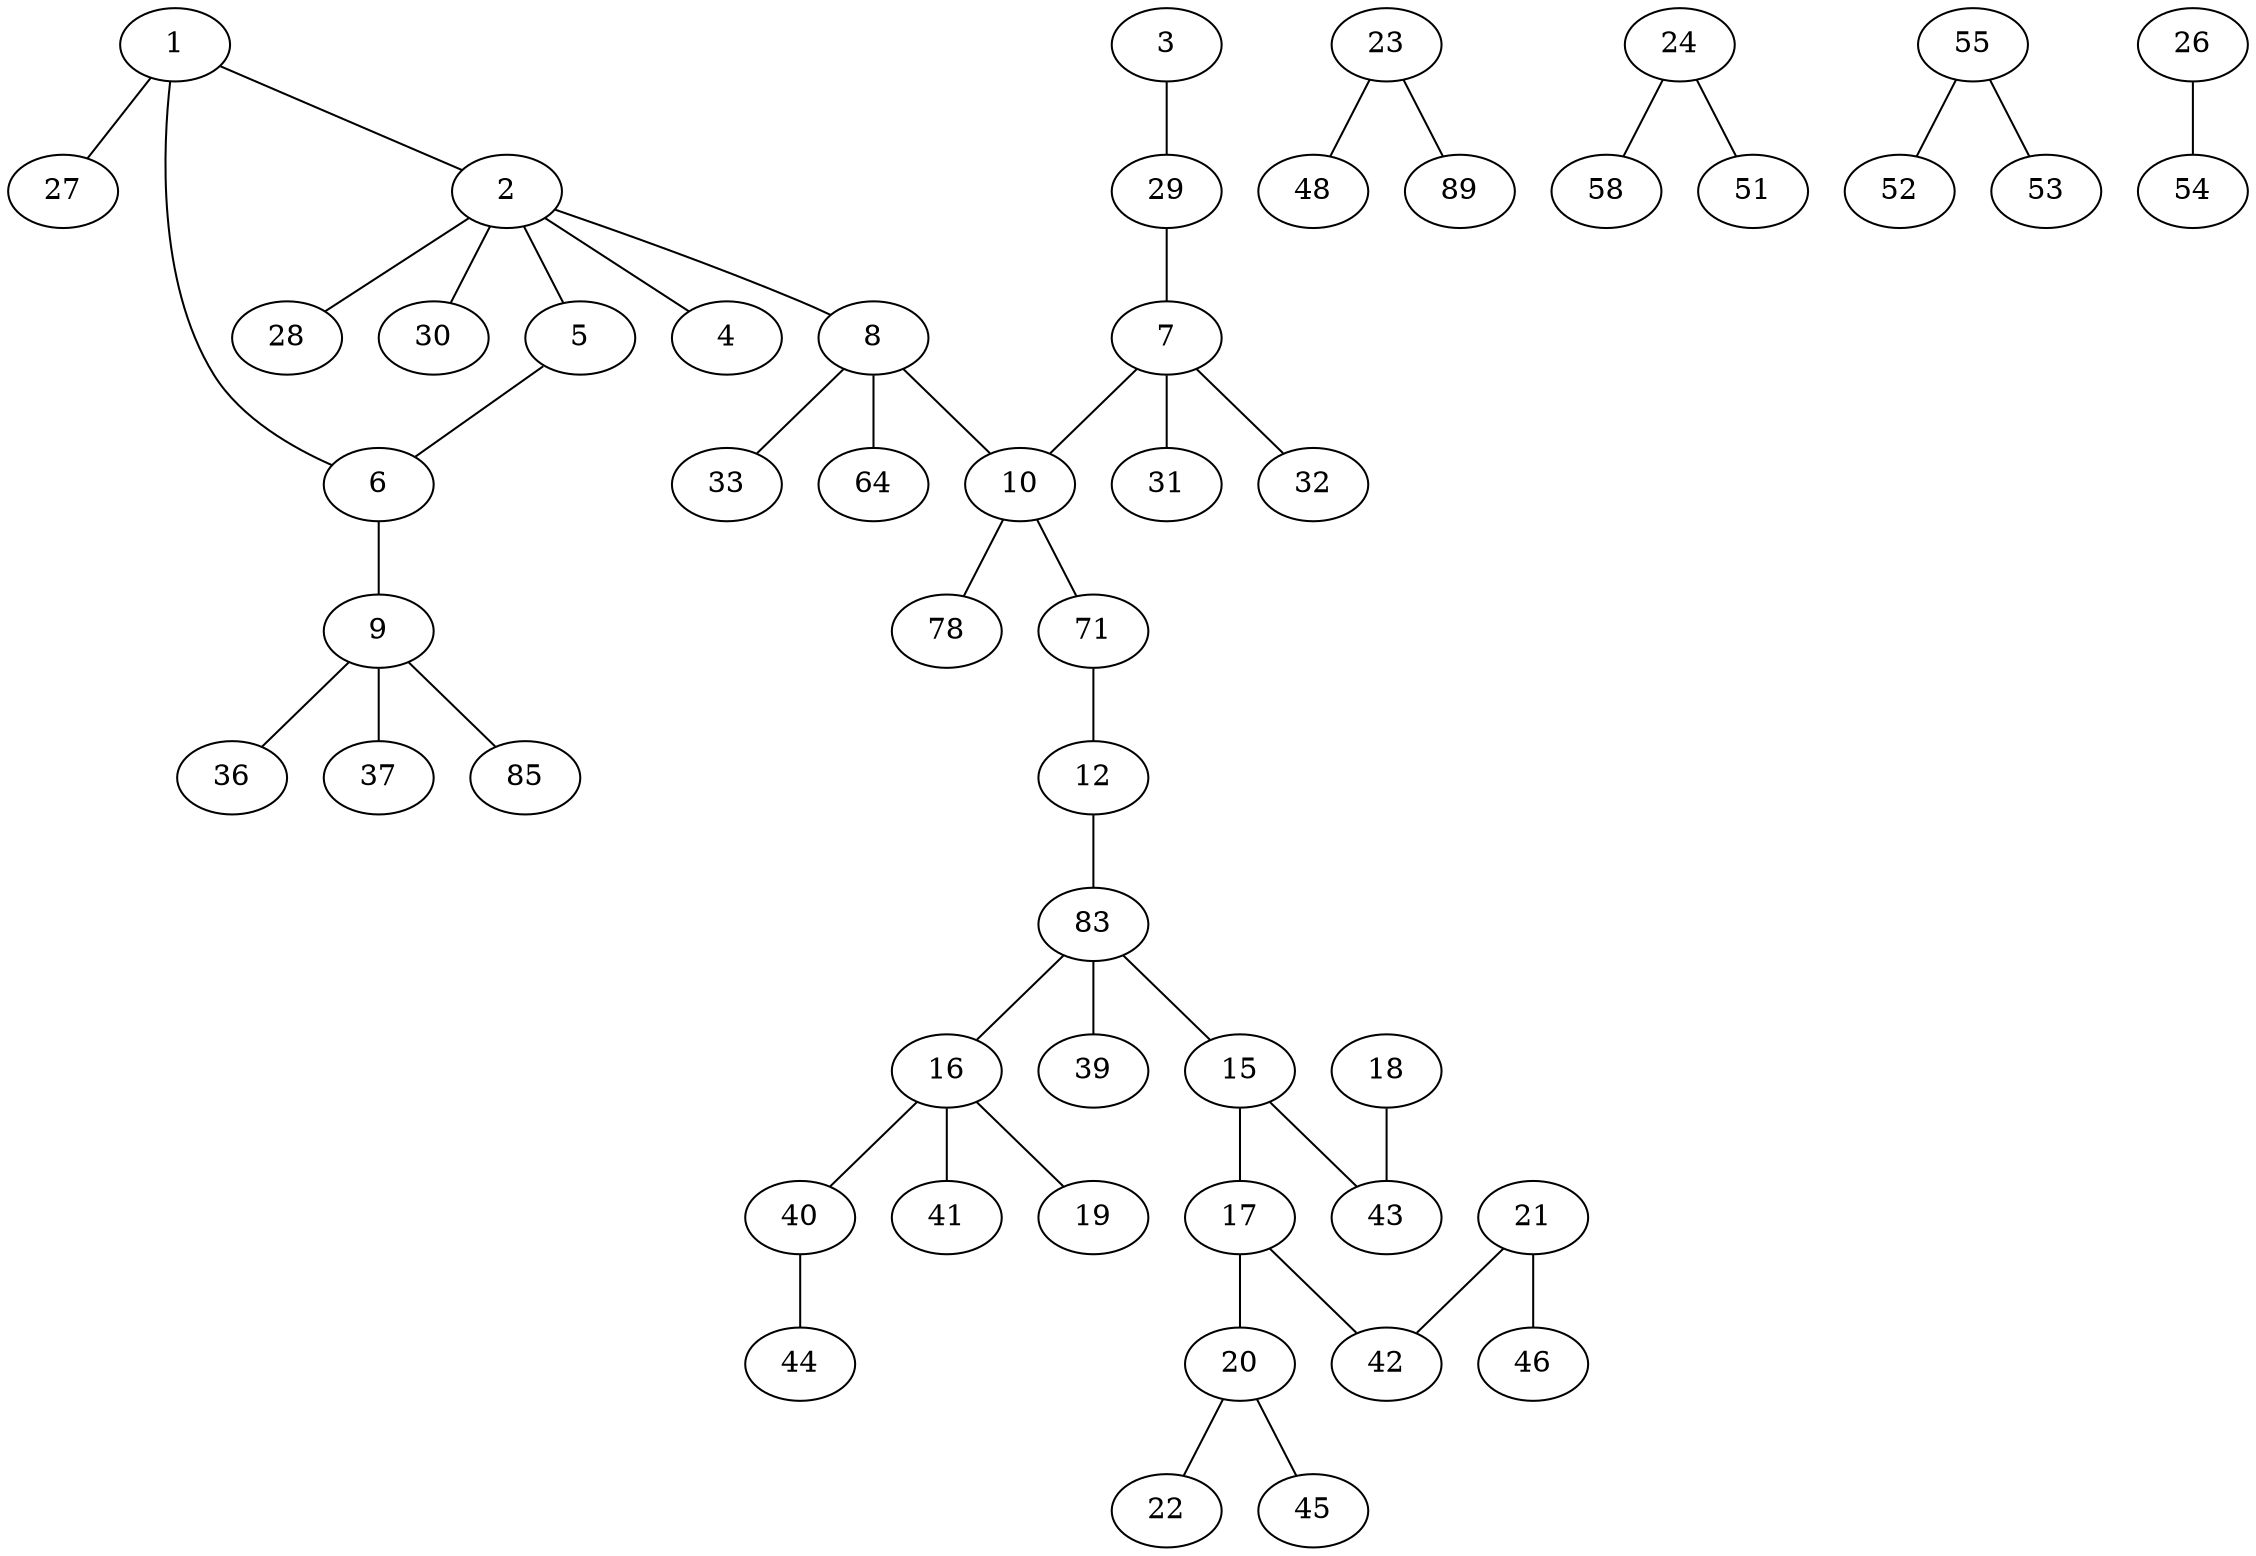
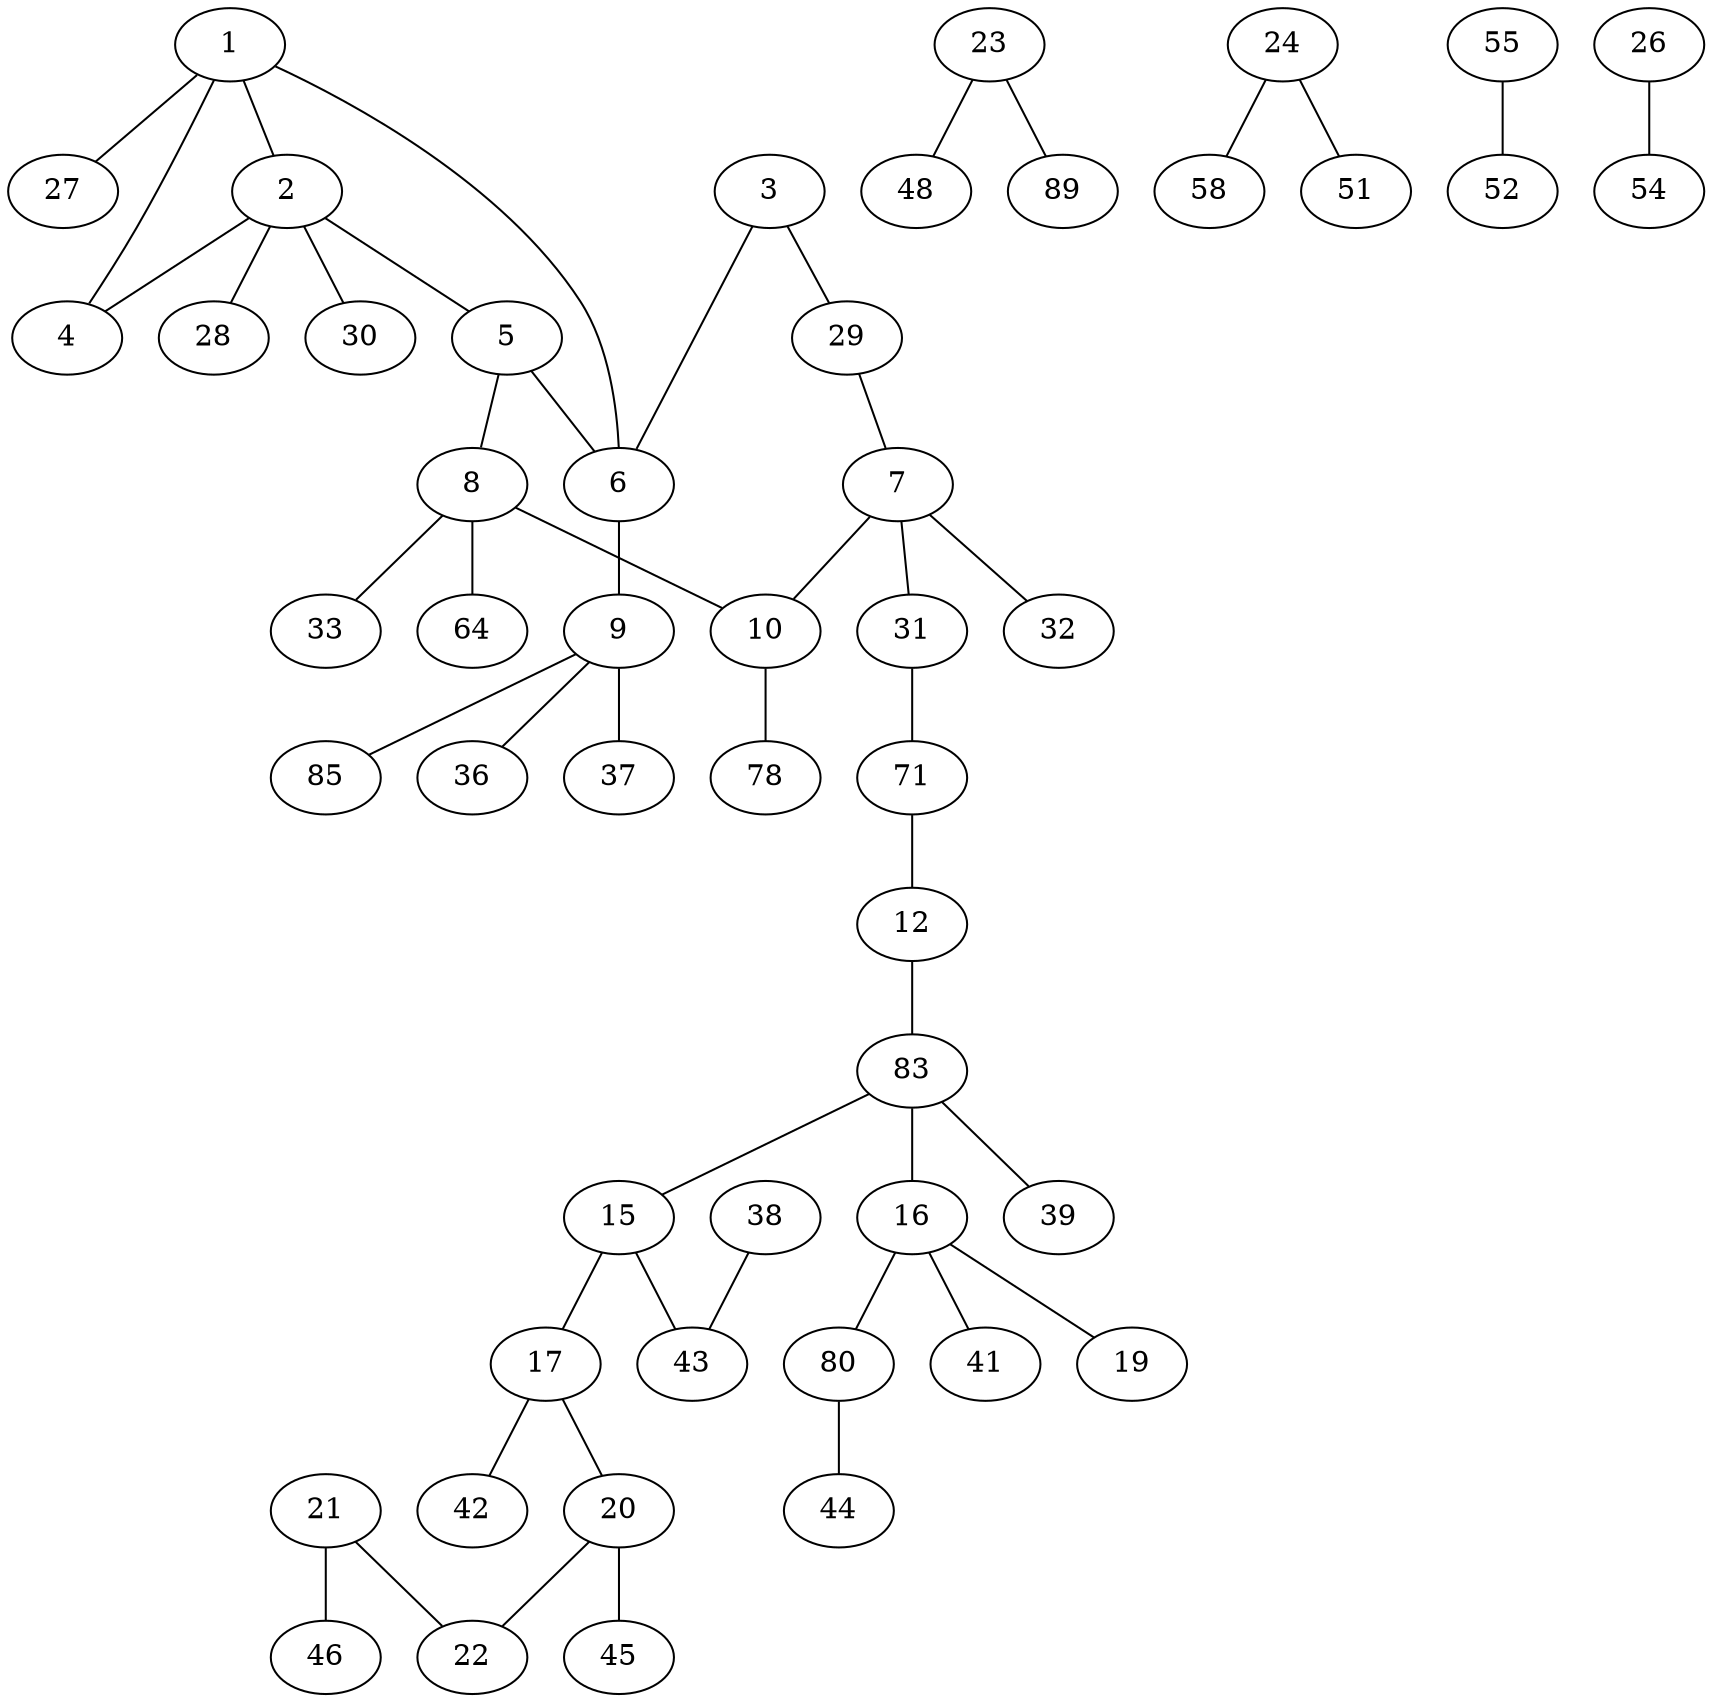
node "53": removed
edge "1" -- "4": added
edge "2" -- "8": now "5" -- "8"
edge "3" -- "6": added
edge "10" -- "71": now "31" -- "71"
node "18": label "18" -> "38"
node "40": label "40" -> "80"
edge "21" -- "42": now "21" -- "22"
